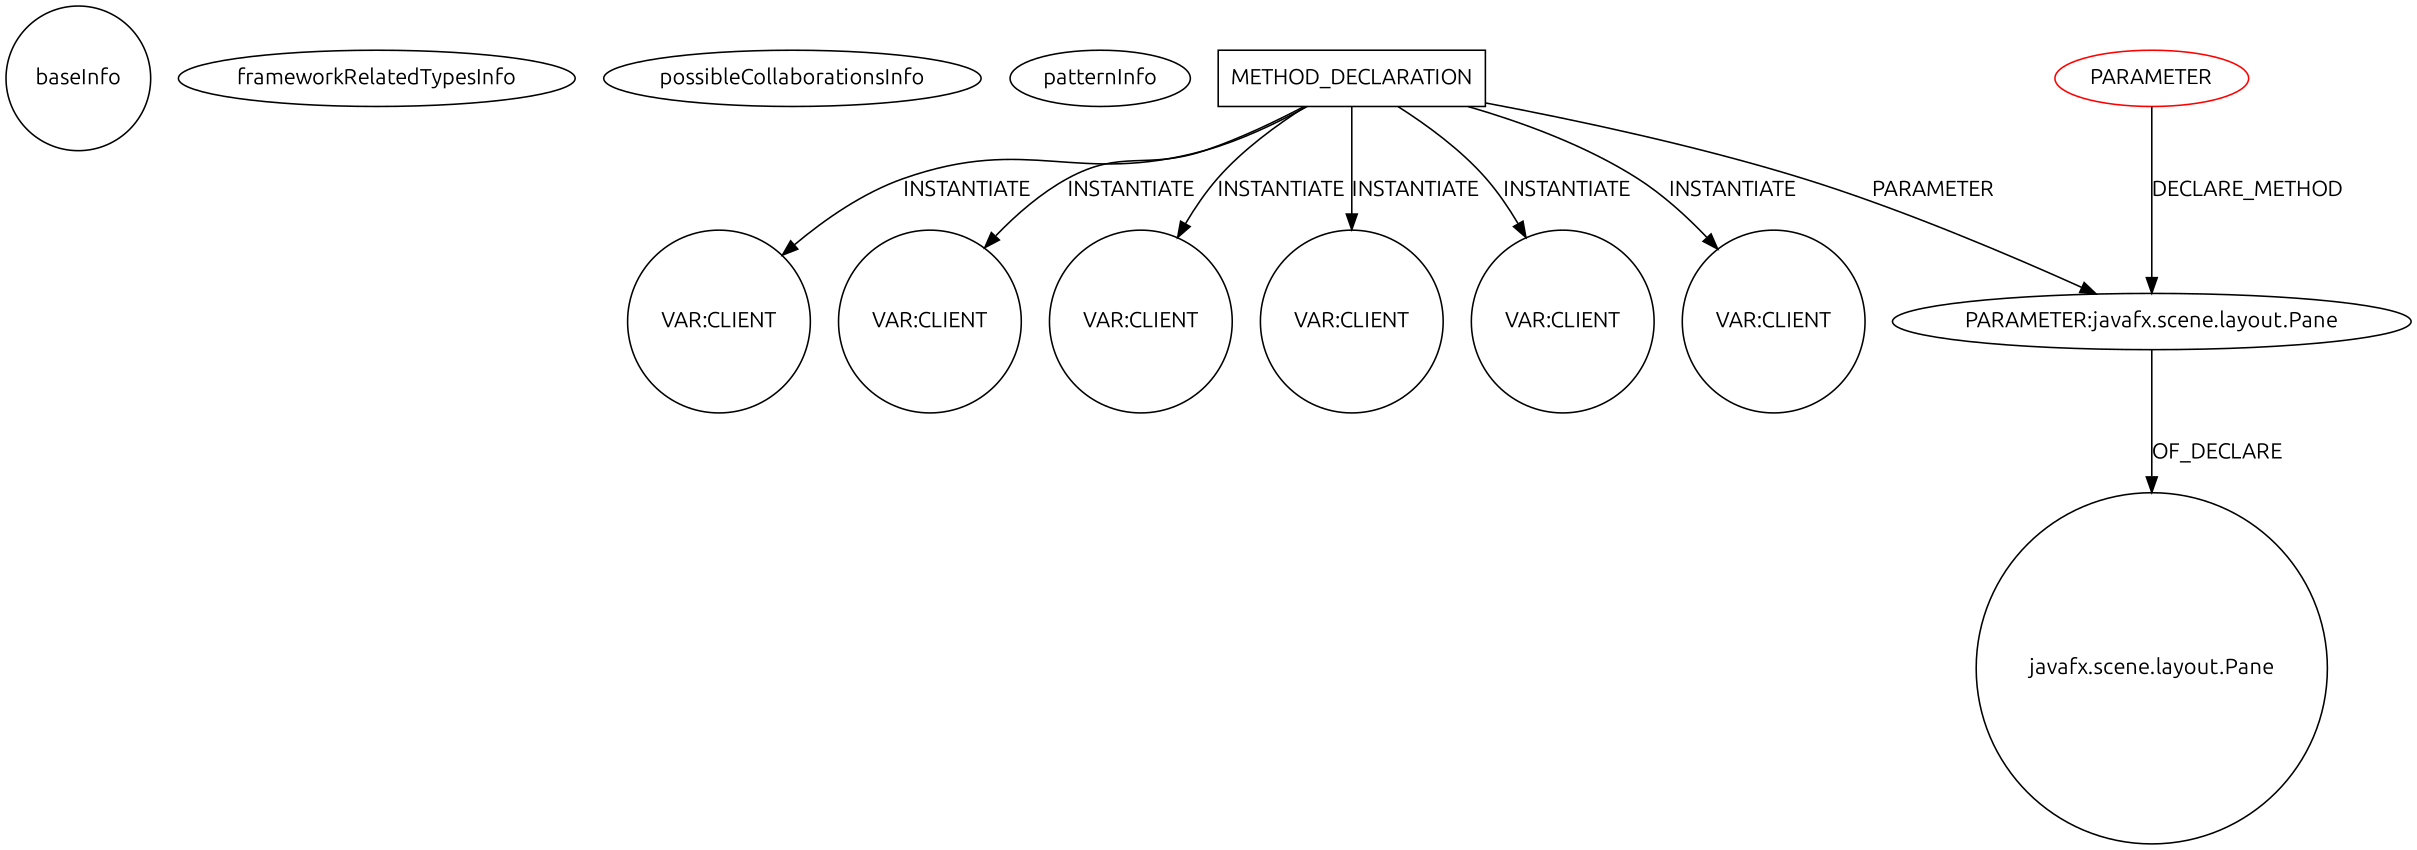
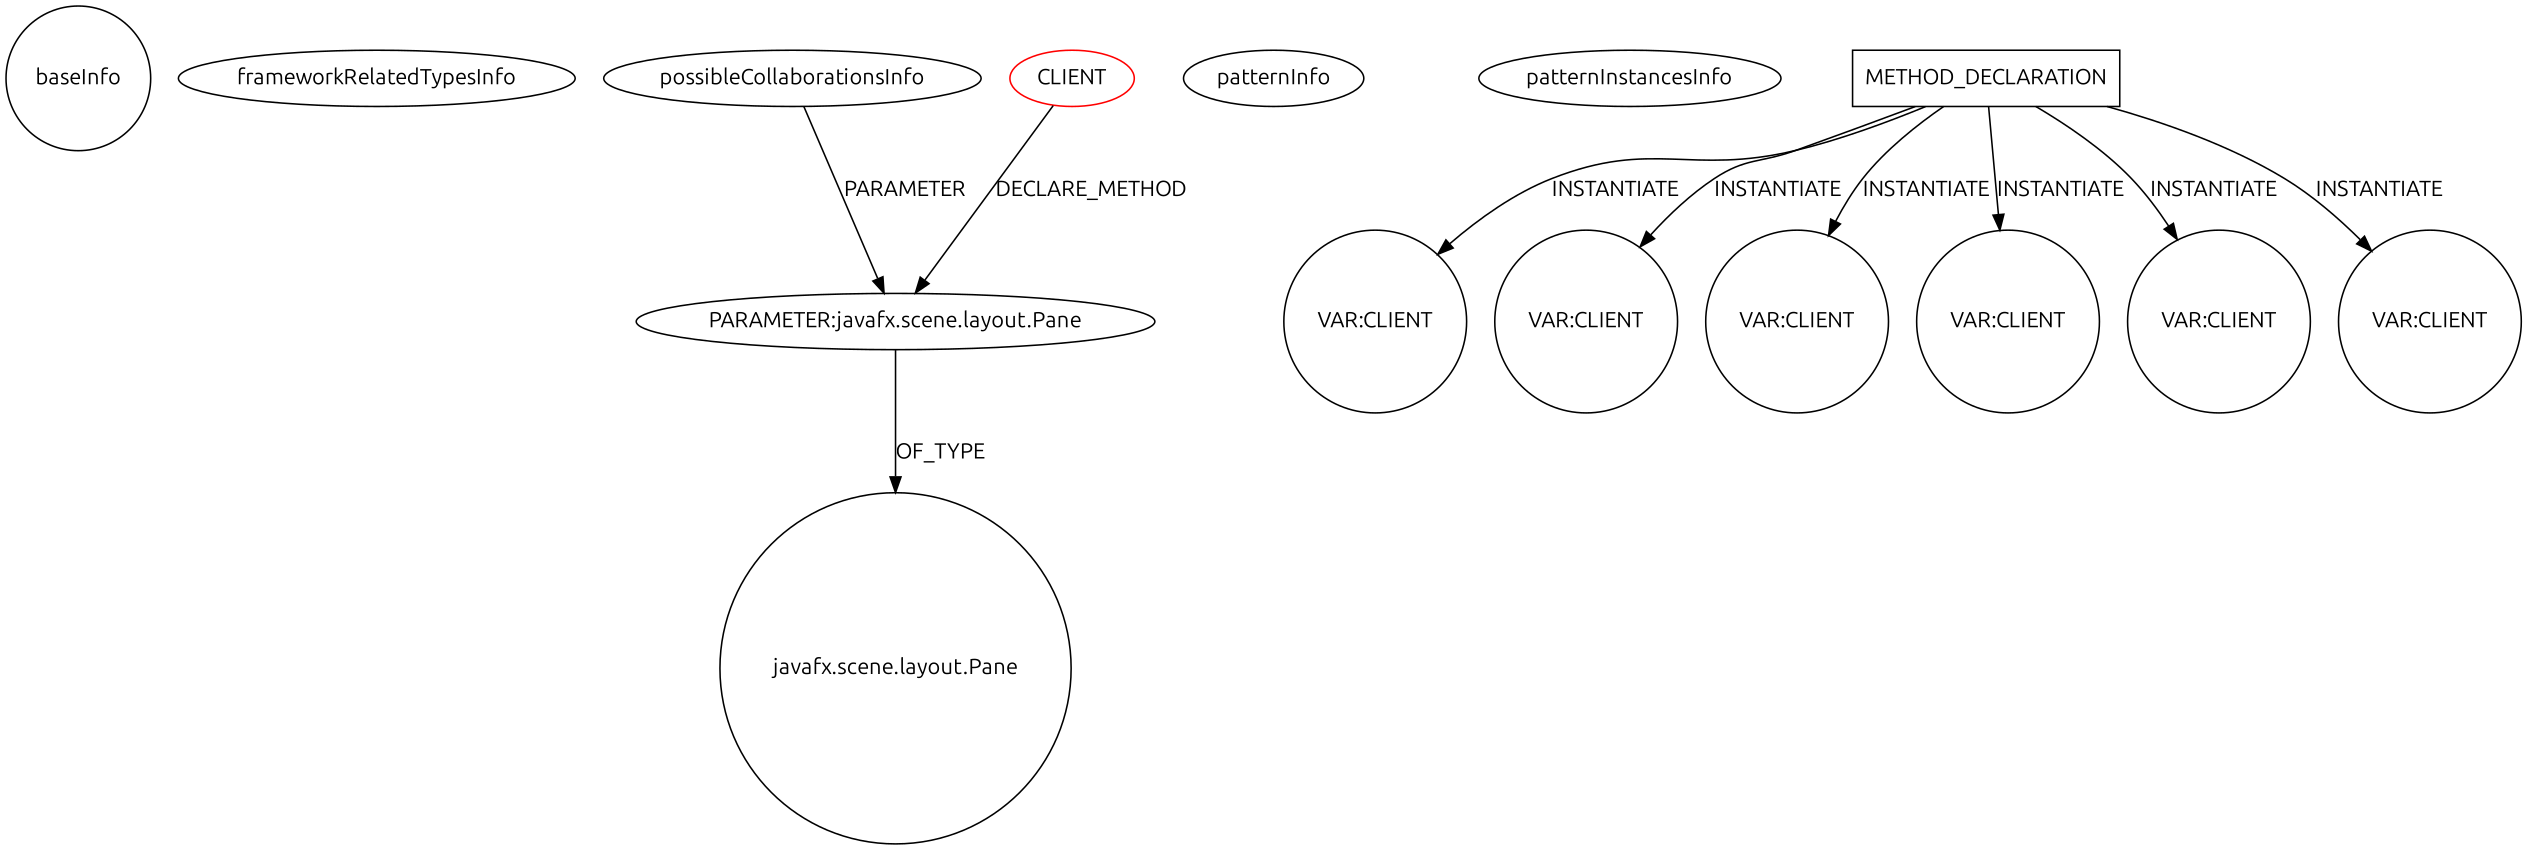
node "patternInstancesInfo": added
node "PARAMETER": label "PARAMETER" -> "CLIENT"
edge "METHOD_DECLARATION" -> "PARAMETER:javafx.scene.layout.Pane": now "possibleCollaborationsInfo" -> "PARAMETER:javafx.scene.layout.Pane"
edge "PARAMETER:javafx.scene.layout.Pane" -> "javafx.scene.layout.Pane": label "OF_DECLARE" -> "OF_TYPE"
